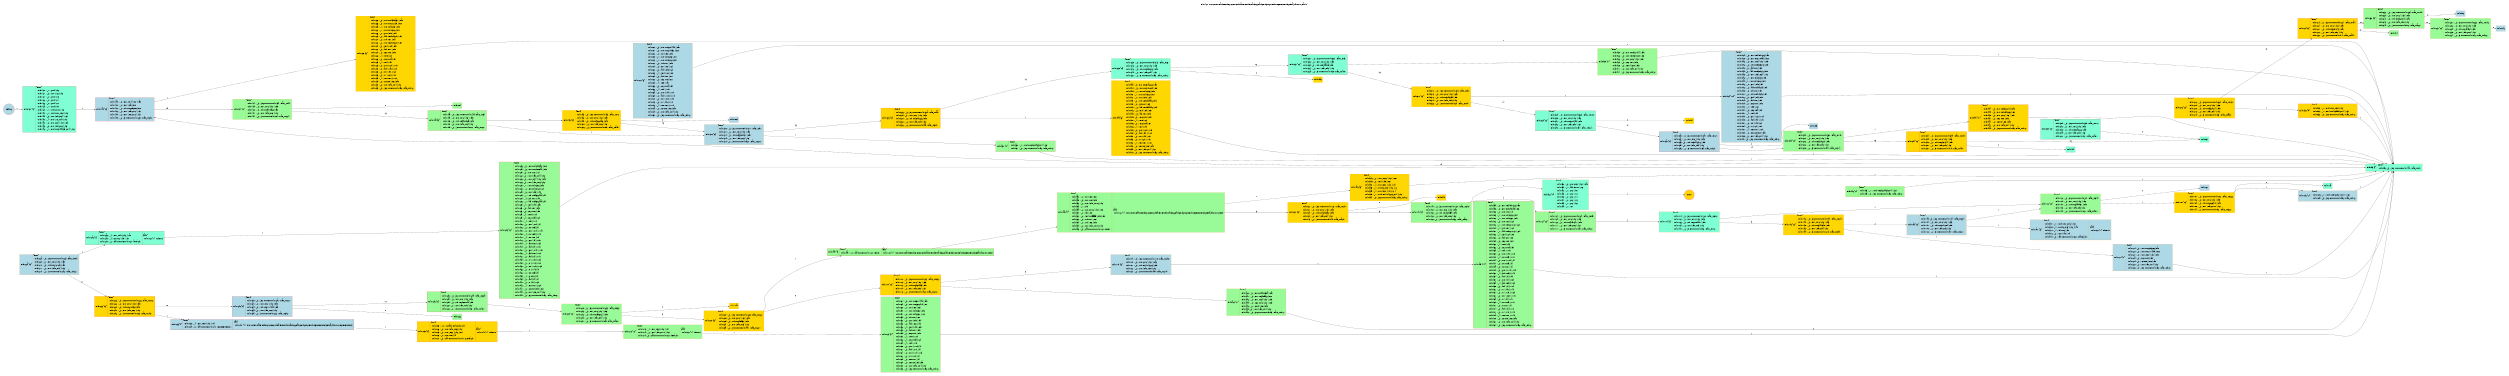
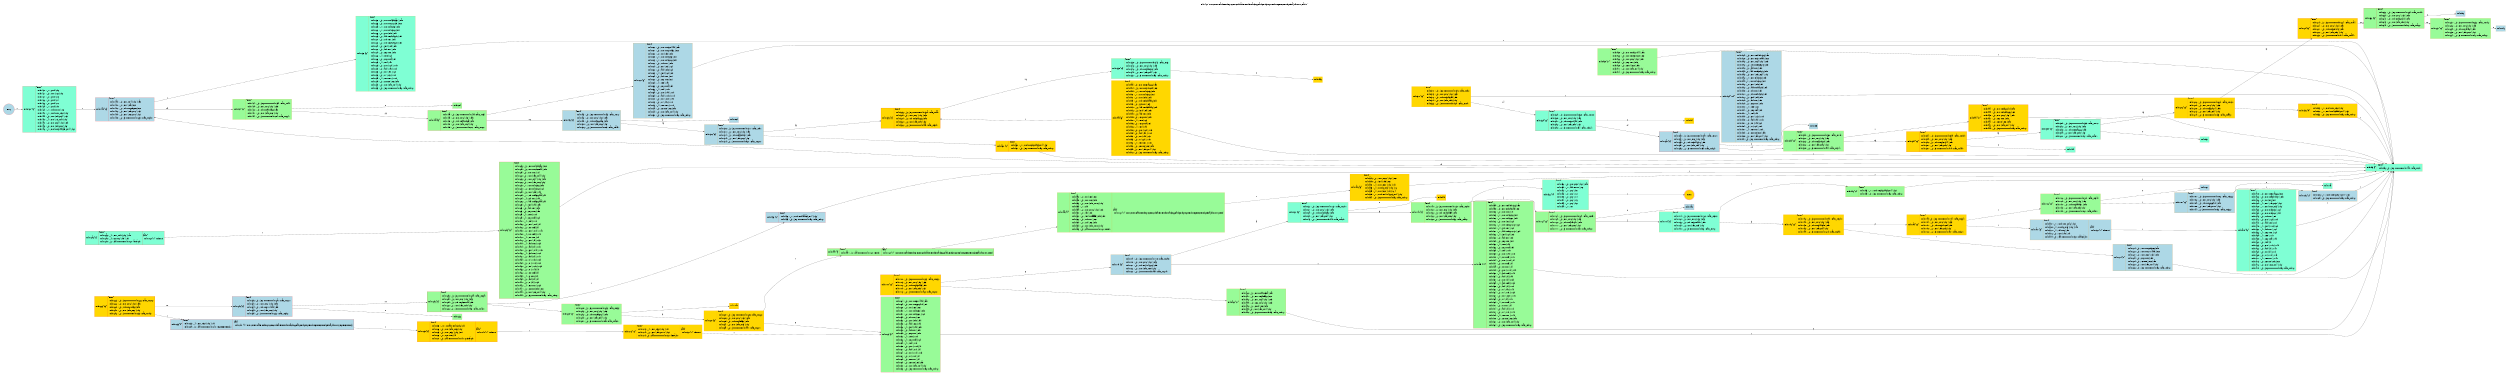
node "0x401f14": removed
node "0x401850 [88]": fillcolor gold -> aquamarine
node "0x401557 [25]": removed
node "Desktop": label "Desktop" -> "Entry"
edge "0x401525 [25]" -> "0x4019af [88]": reversed
edge "0x4015ed [25]" -> "0x401606 [25]": added, label "13"
node "0x4014f3 [25]": fillcolor gold -> lightblue
edge "0x4014da [25]" -> "0x40150c [25]": now "0x4014da [25]" -> "0x401c02 [83]"
edge "0x4015d4 [25]" -> "0x401f67": now "0x4015d4 [25]" -> "0x4015ed [25]"
node "0x401a80 [12]": fillcolor palegreen -> gold
node "0x4017e1 [25]": fillcolor gold -> lightblue
node "0x401da2": added
edge "0x40177d [25]" -> "0x4017c8 [25]": now "0x40177d [25]" -> "0x401bf6 [12]"
edge "0x401aac [44]" -> "0x401732 [25]": now "0x401719 [25]" -> "0x401732 [25]"
node "0x401732 [25]": fillcolor gold -> aquamarine
node "0x401952 [12]": added
node "0x4017af [25]": fillcolor lightblue -> gold
node "0x401a1e [98]": added
node "0x40166a [25]": removed
edge "0x4016e7 [25]" -> "0x401700 [25]": now "0x4016e7 [25]" -> "0x401c84 [84]"
node "0x401c75 [15]": fillcolor palegreen -> gold
